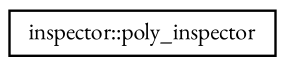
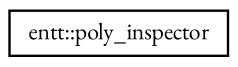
node "inspector::poly_inspector": label "inspector::poly_inspector" -> "entt::poly_inspector"
